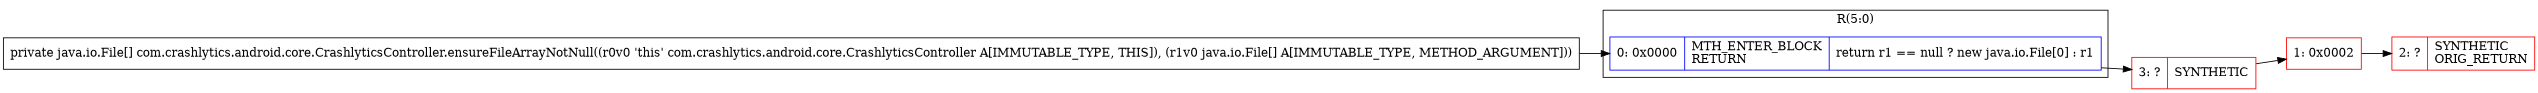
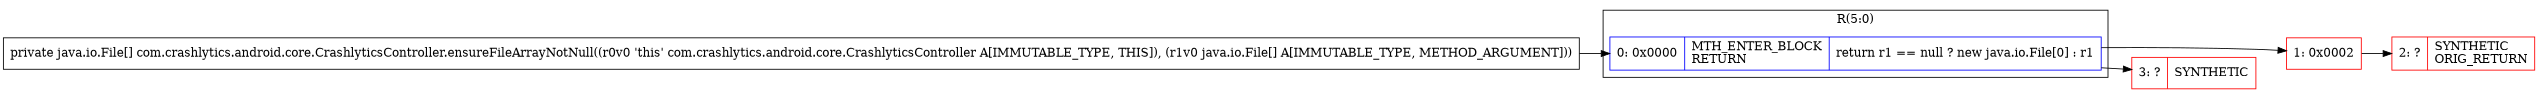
edge "3: ?" -> "1: 0x0002": now "0: 0x0000" -> "1: 0x0002"
